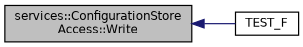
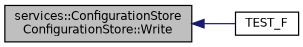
node "services::ConfigurationStore Access::Write": label "services::ConfigurationStore Access::Write" -> "services::ConfigurationStore ConfigurationStore::Write"
